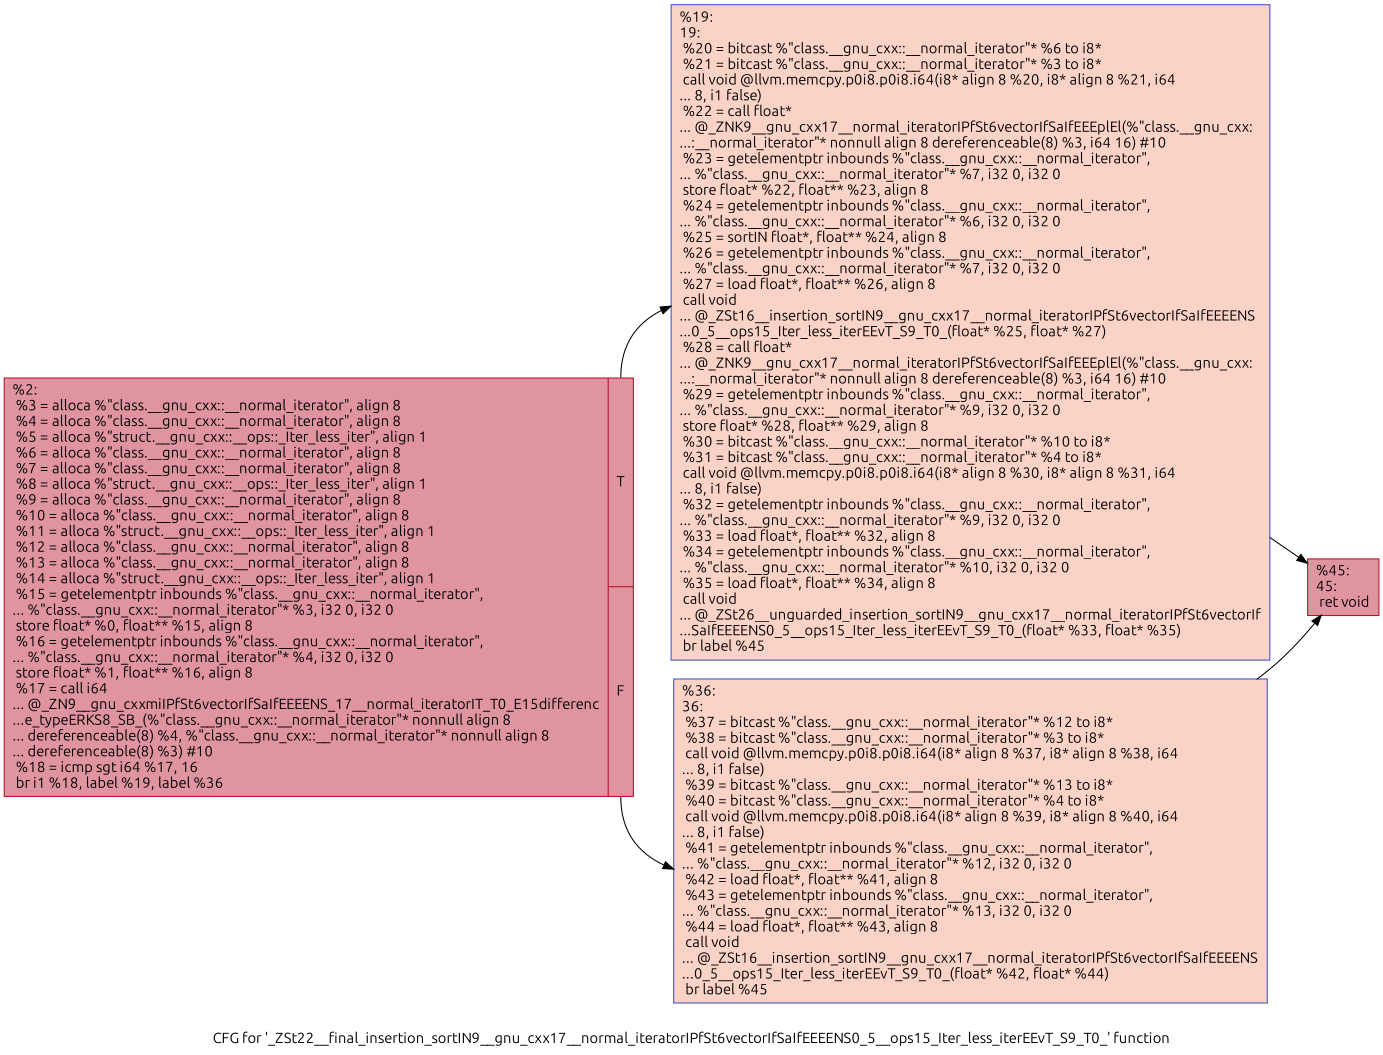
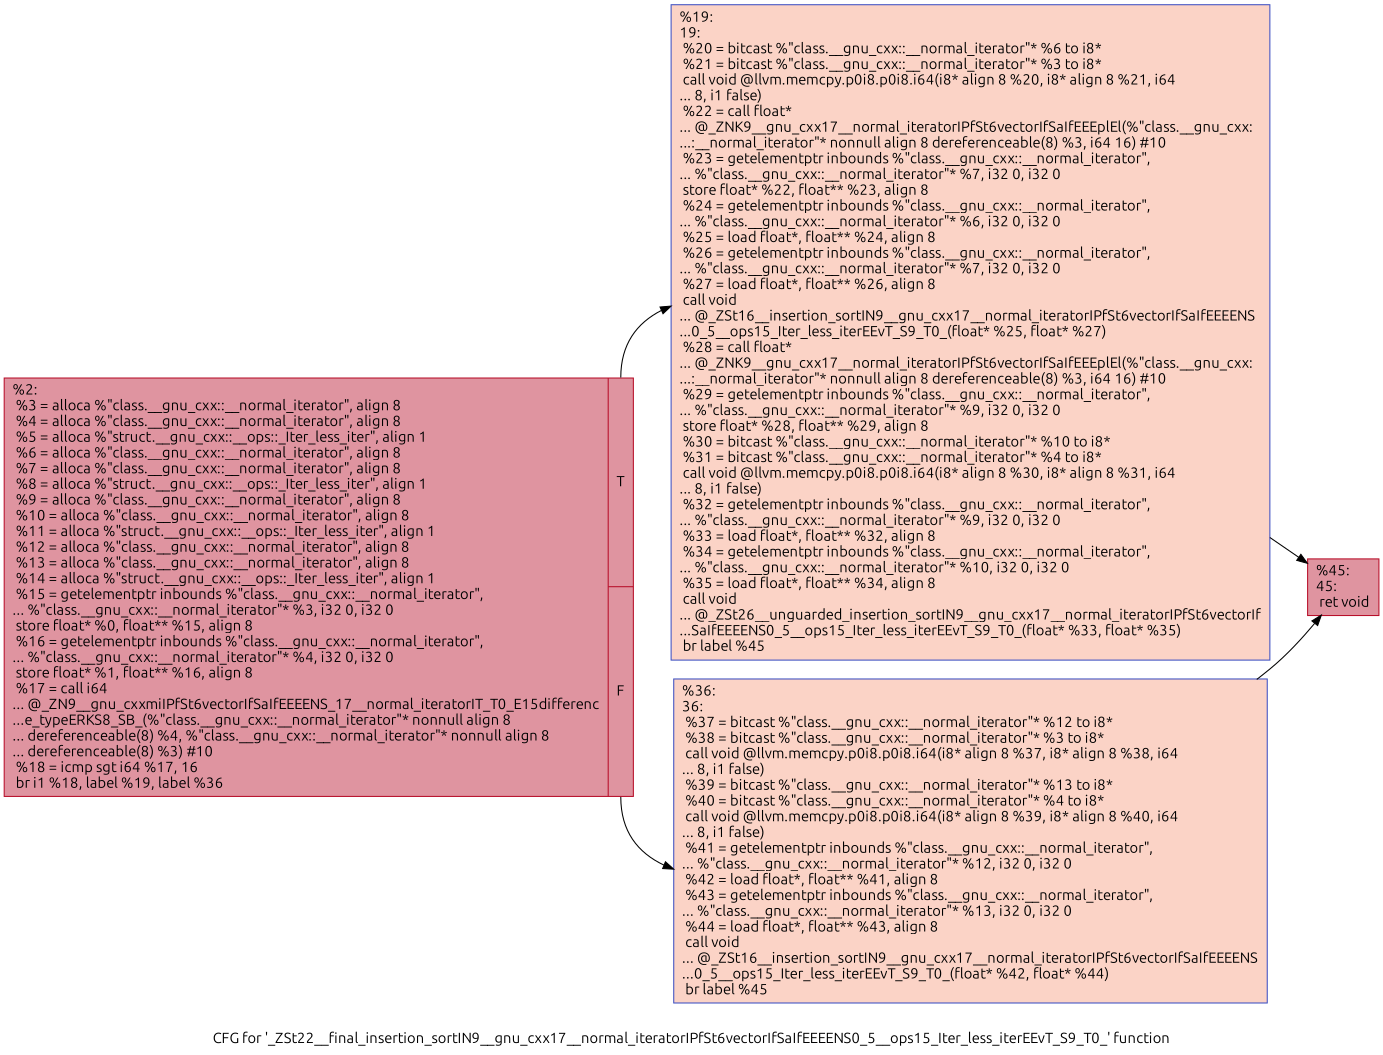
node "%19:": text "%25 = sortIN float*, float** %24, align 8" -> "%25 = load float*, float** %24, align 8"
